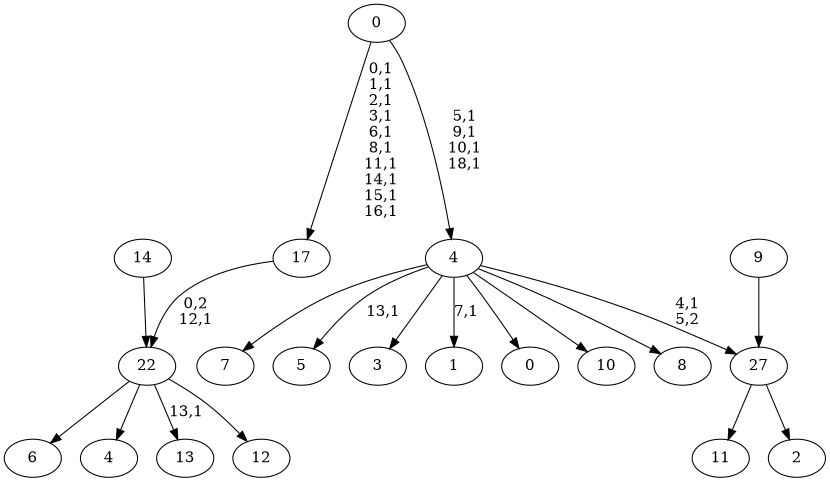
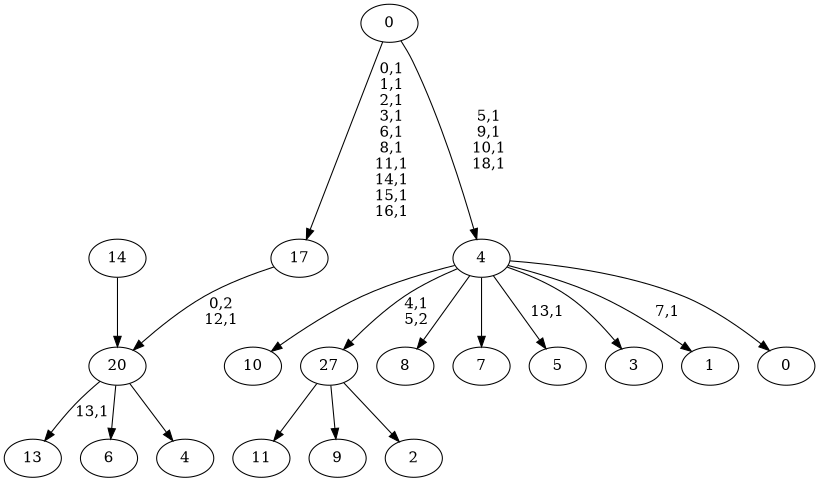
edge "9" -> "27": reversed
node "22": label "22" -> "20"
node "12": removed
